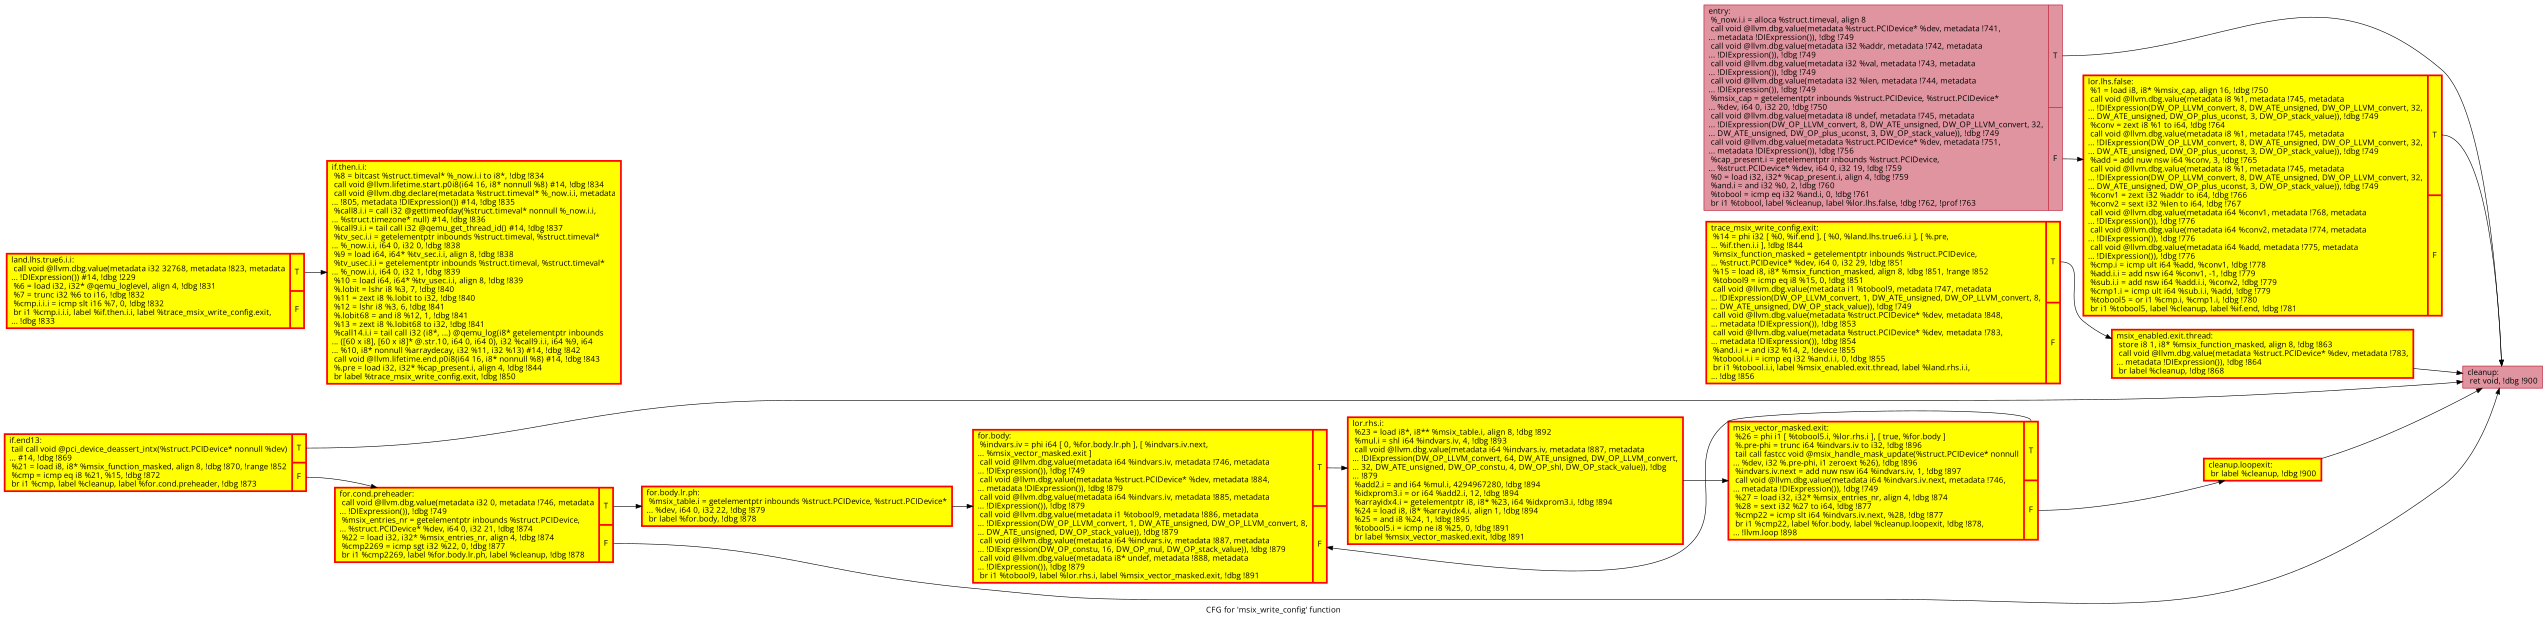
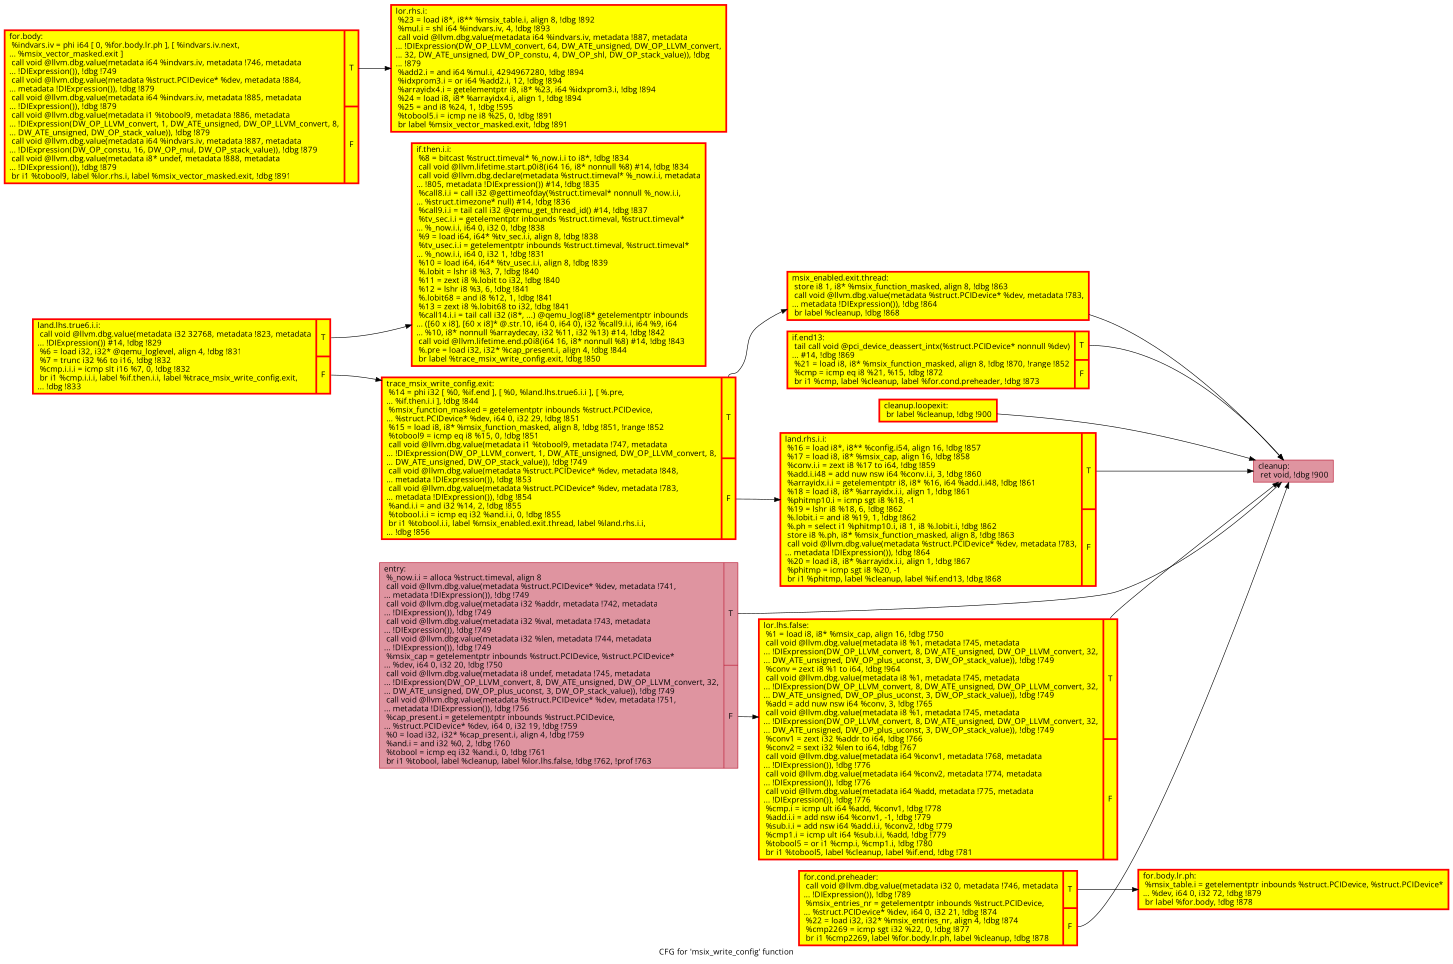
node "lor.lhs.false:": text "%conv = zext i8 %1 to i64, !dbg !764" -> "%conv = zext i8 %1 to i64, !dbg !964"
node "if.then.i.i:": text "... %_now.i.i, i64 0, i32 1, !dbg !839" -> "... %_now.i.i, i64 0, i32 1, !dbg !831"
node "land.lhs.true6.i.i:": text "... !DIExpression()) #14, !dbg !229" -> "... !DIExpression()) #14, !dbg !829"
node "trace_msix_write_config.exit:": text "%and.i.i = and i32 %14, 2, !device !855" -> "%and.i.i = and i32 %14, 2, !dbg !855"
edge "land.lhs.true6.i.i:" -> "trace_msix_write_config.exit:": added
edge "if.end13:" -> "for.cond.preheader:": removed
node "msix_vector_masked.exit:": removed
edge "for.body.lr.ph:" -> "for.body:": removed
node "land.rhs.i.i:": added
node "for.body.lr.ph:": text "... %dev, i64 0, i32 22, !dbg !879" -> "... %dev, i64 0, i32 72, !dbg !879"
node "for.cond.preheader:": text "... !DIExpression()), !dbg !749" -> "... !DIExpression()), !dbg !789"
node "lor.rhs.i:": text "%25 = and i8 %24, 1, !dbg !895" -> "%25 = and i8 %24, 1, !dbg !595"
